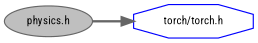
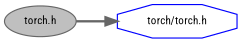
node "physics.h": label "physics.h" -> "torch.h"
